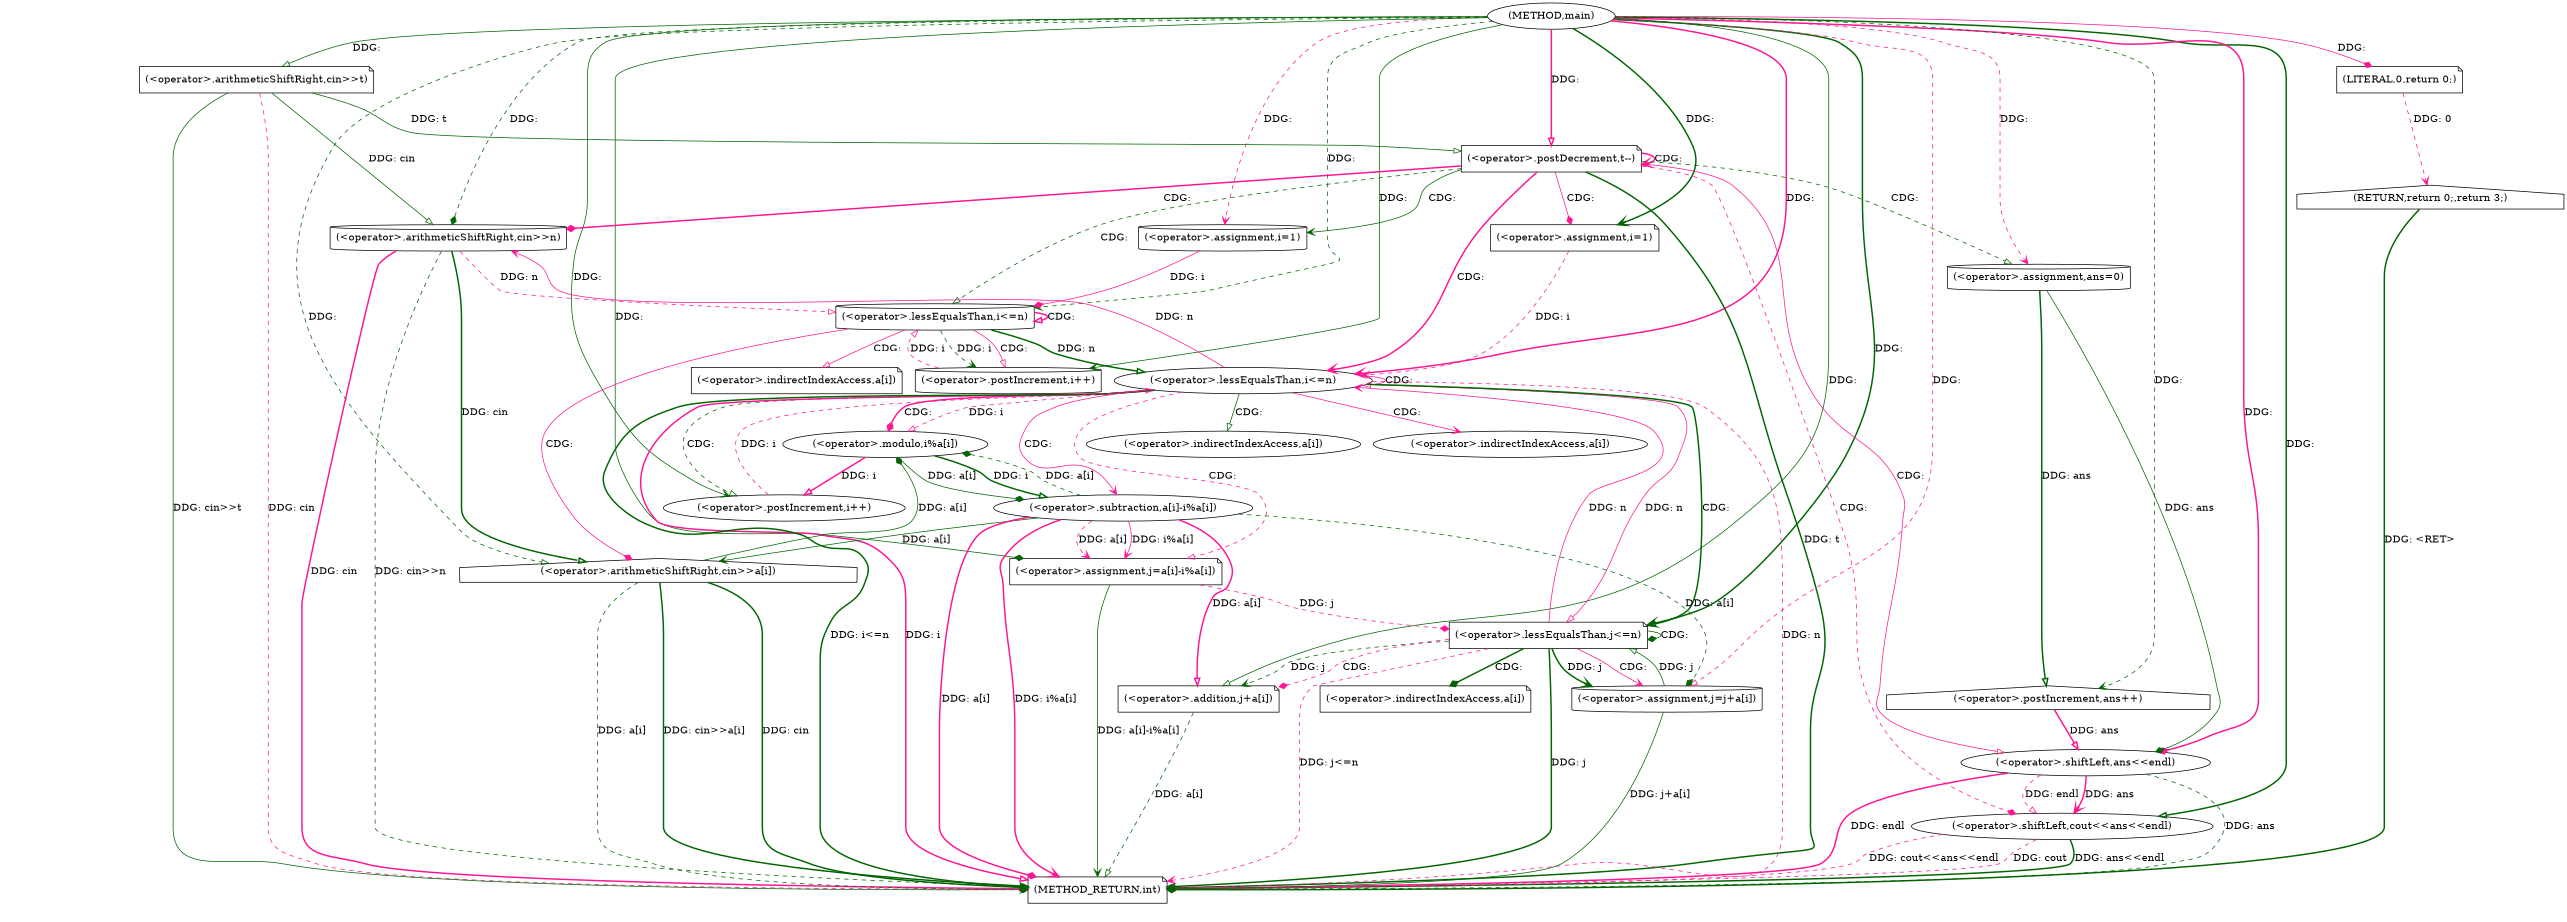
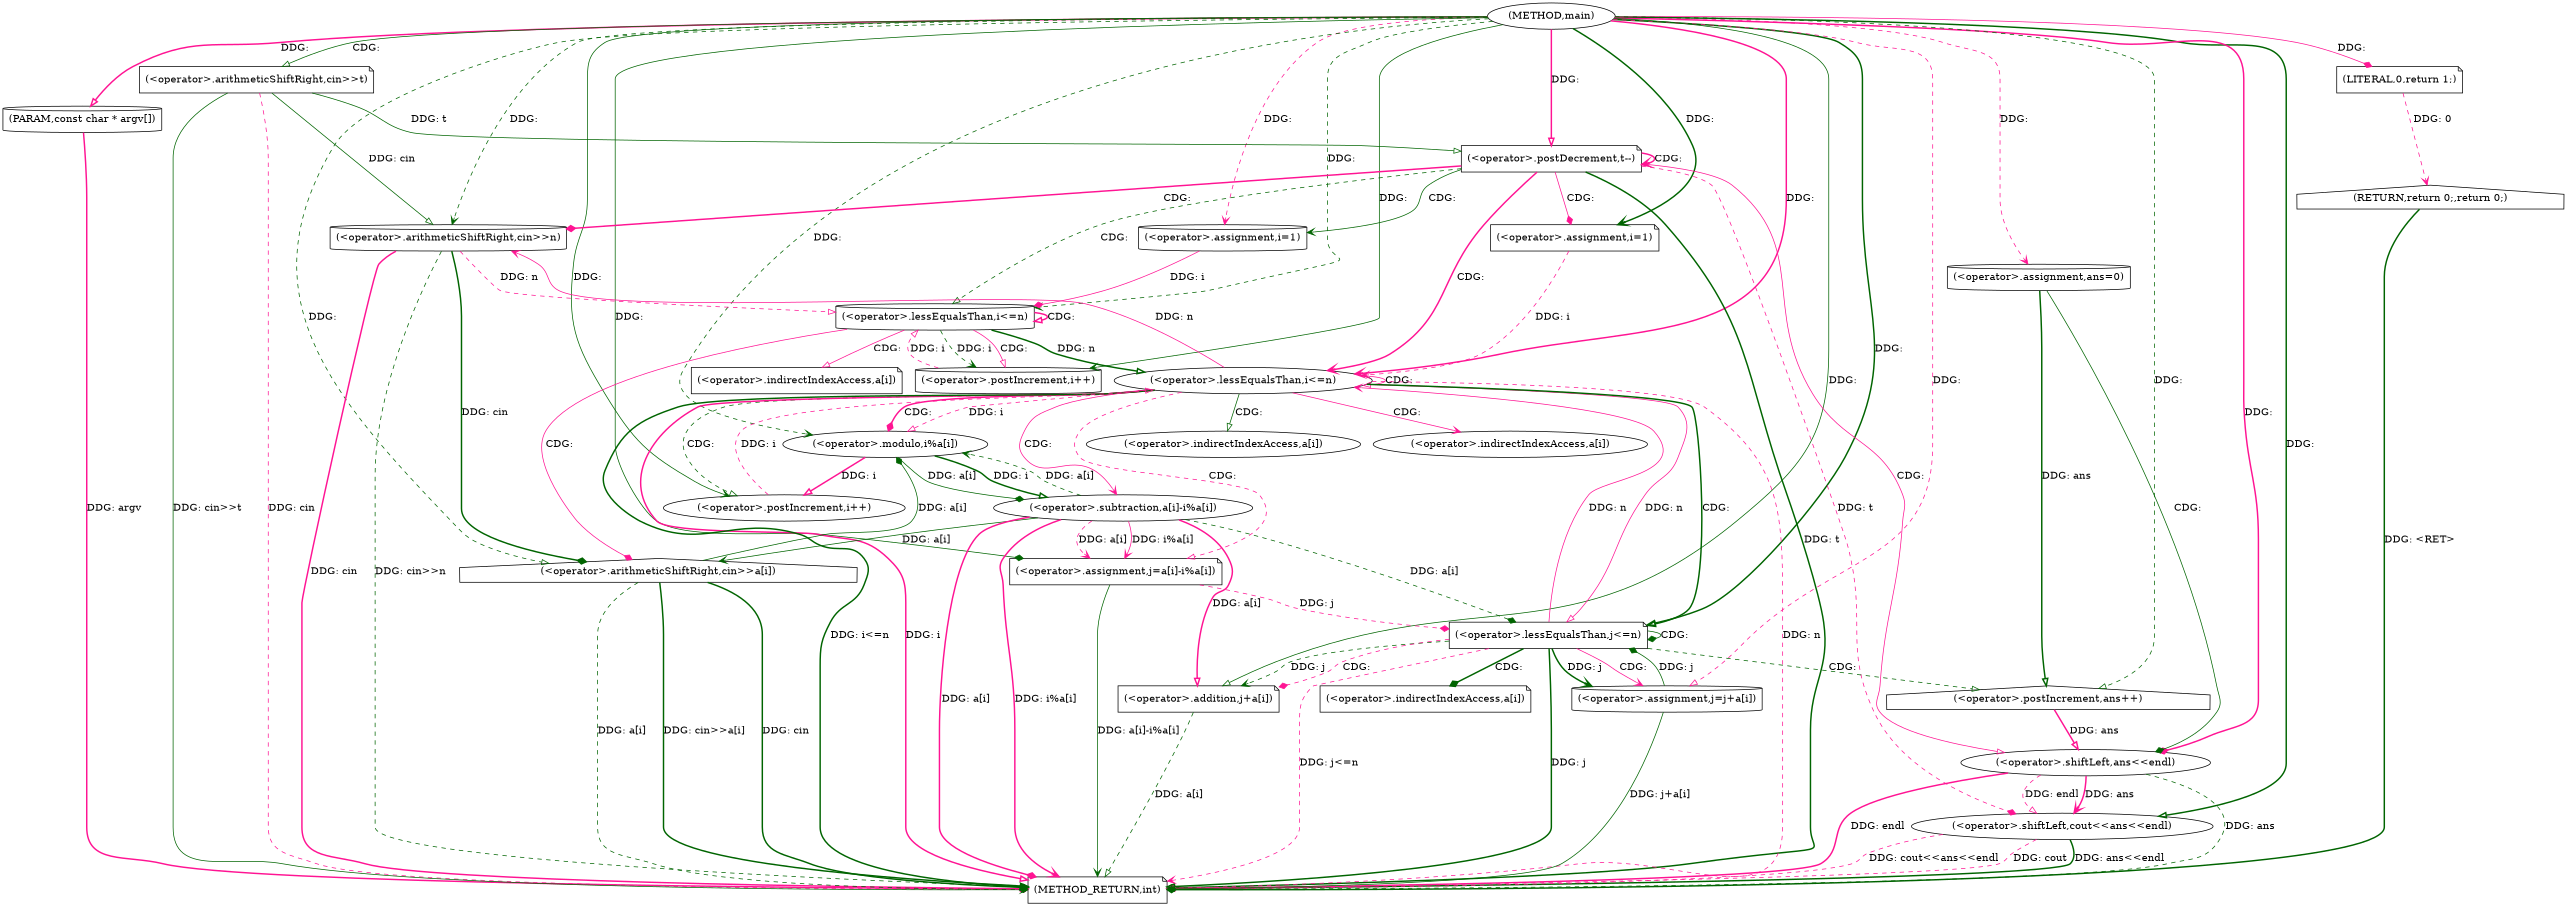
edge "(METHOD,main)" -> "(<operator>.arithmeticShiftRight,cin>>n)": arrowhead diamond -> vee
edge "(METHOD,main)" -> "(<operator>.arithmeticShiftRight,cin>>t)": label "DDG: " -> "CDG: "
node "(LITERAL,0,return 0;)": label "(LITERAL,0,return 0;)" -> "(LITERAL,0,return 1;)"
node "(PARAM,const char * argv[])": added
edge "(METHOD,main)" -> "(<operator>.postIncrement,ans++)": arrowhead vee -> onormal
edge "(METHOD,main)" -> "(<operator>.modulo,i%a[i])": added, label "DDG:"
edge "(<operator>.postDecrement,t--)" -> "(<operator>.assignment,ans=0)": removed, label "CDG:"
node "(RETURN,return 0;,return 3;)": label "(RETURN,return 0;,return 3;)" -> "(RETURN,return 0;,return 0;)"
edge "(METHOD,main)" -> "(<operator>.lessEqualsThan,j<=n)": arrowhead vee -> onormal
edge "(<operator>.arithmeticShiftRight,cin>>n)" -> "(<operator>.arithmeticShiftRight,cin>>a[i])": arrowhead onormal -> diamond
edge "(<operator>.subtraction,a[i]-i%a[i])" -> "(<operator>.modulo,i%a[i])": arrowhead diamond -> vee
edge "(<operator>.postDecrement,t--)" -> "(<operator>.shiftLeft,cout<<ans<<endl)": label "CDG: " -> "DDG: t"
edge "(<operator>.assignment,ans=0)" -> "(<operator>.shiftLeft,ans<<endl)": label "DDG: ans" -> "CDG: "
edge "(<operator>.subtraction,a[i]-i%a[i])" -> "(<operator>.assignment,j=j+a[i])": now "(<operator>.subtraction,a[i]-i%a[i])" -> "(<operator>.lessEqualsThan,j<=n)"
edge "(<operator>.assignment,j=j+a[i])" -> "(<operator>.lessEqualsThan,j<=n)": arrowhead onormal -> diamond
edge "(<operator>.lessEqualsThan,j<=n)" -> "(<operator>.postIncrement,ans++)": added, label "CDG:"
edge "(<operator>.assignment,j=j+a[i])" -> "(METHOD_RETURN,int)": arrowhead diamond -> onormal
